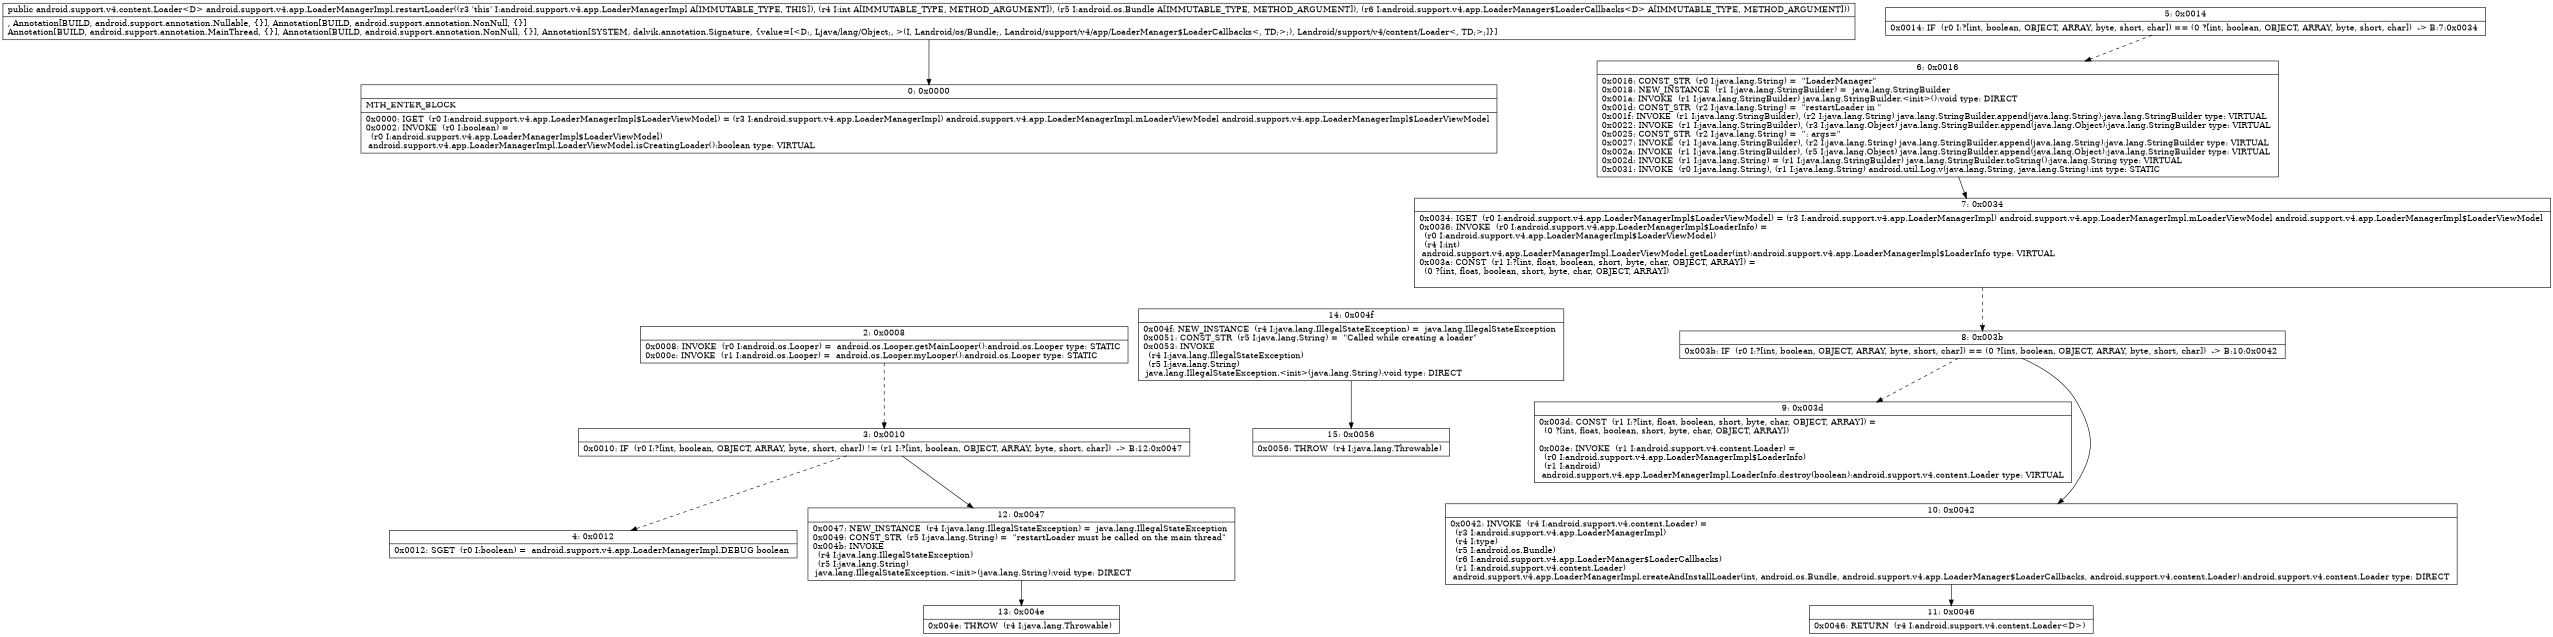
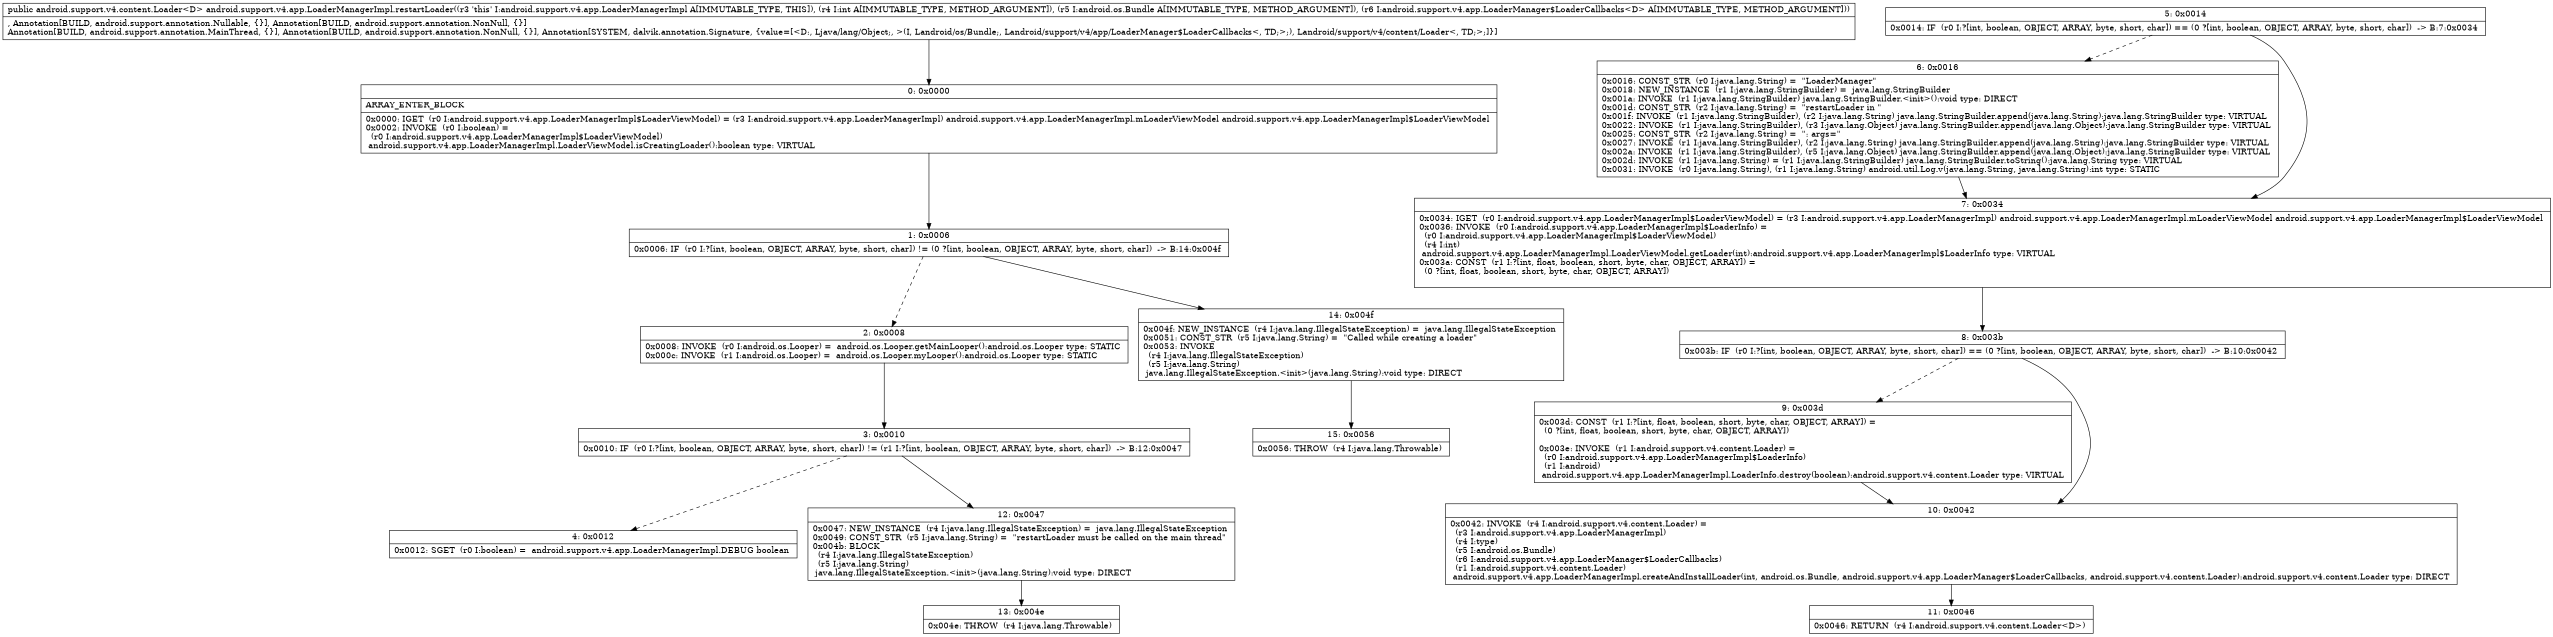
node "0: 0x0000": text "MTH_ENTER_BLOCK" -> "ARRAY_ENTER_BLOCK"
edge "5: 0x0014" -> "7: 0x0034": added
node "1: 0x0006": added
edge "7: 0x0034" -> "8: 0x003b": style dashed -> solid
edge "2: 0x0008" -> "3: 0x0010": style dashed -> solid
edge "9: 0x003d" -> "10: 0x0042": added
node "12: 0x0047": text "0x004b: INVOKE" -> "0x004b: BLOCK"
